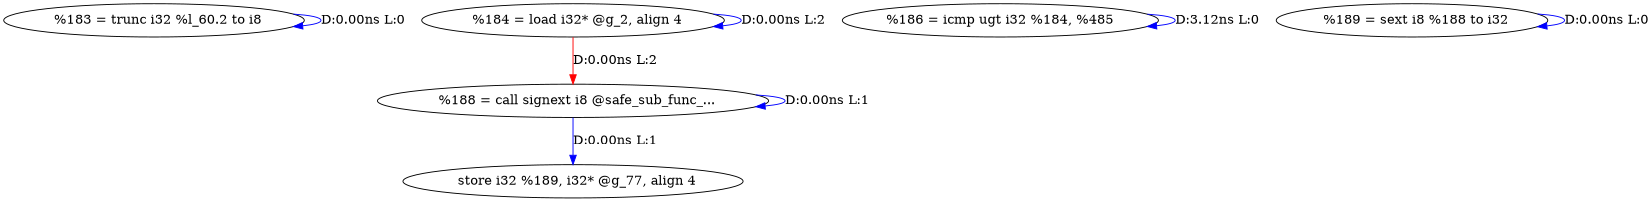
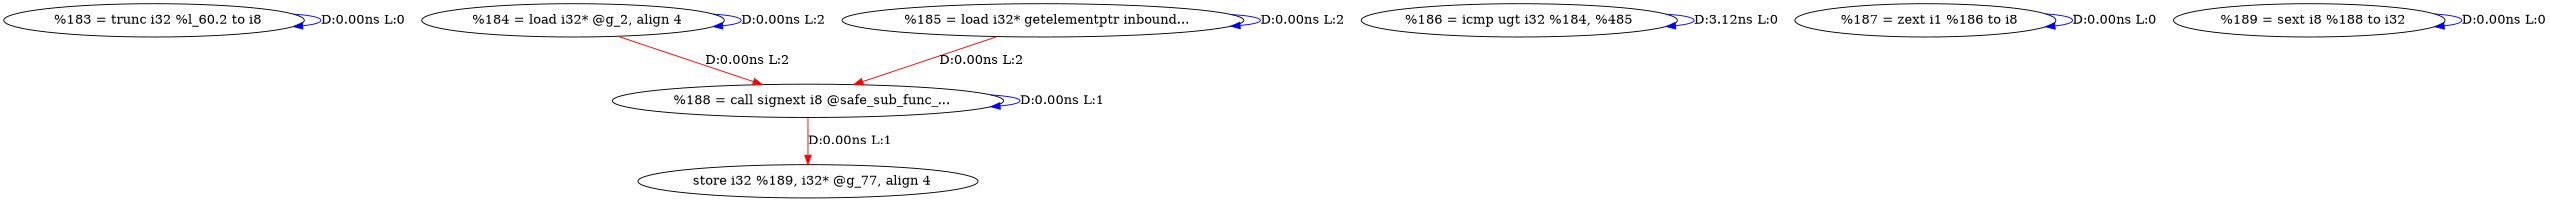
node "%185 = load i32* getelementptr inbound...": added
node "%187 = zext i1 %186 to i8": added
edge "%188 = call signext i8 @safe_sub_func_..." -> "store i32 %189, i32* @g_77, align 4": color blue -> red
